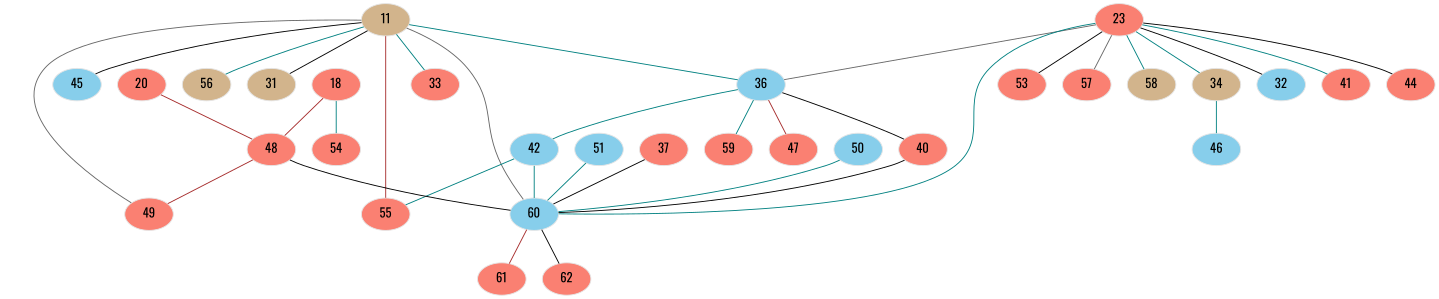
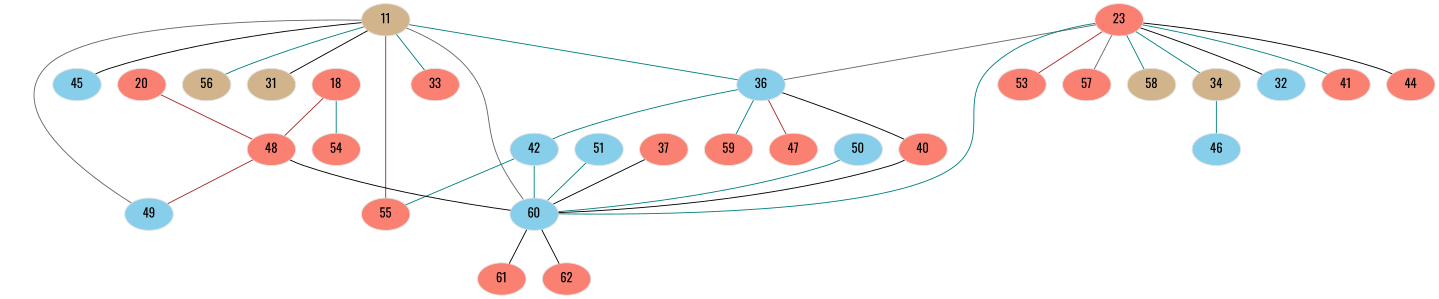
edge "23" -- "53": color black -> brown
node "49": fillcolor salmon -> skyblue
edge "60" -- "61": color brown -> black
